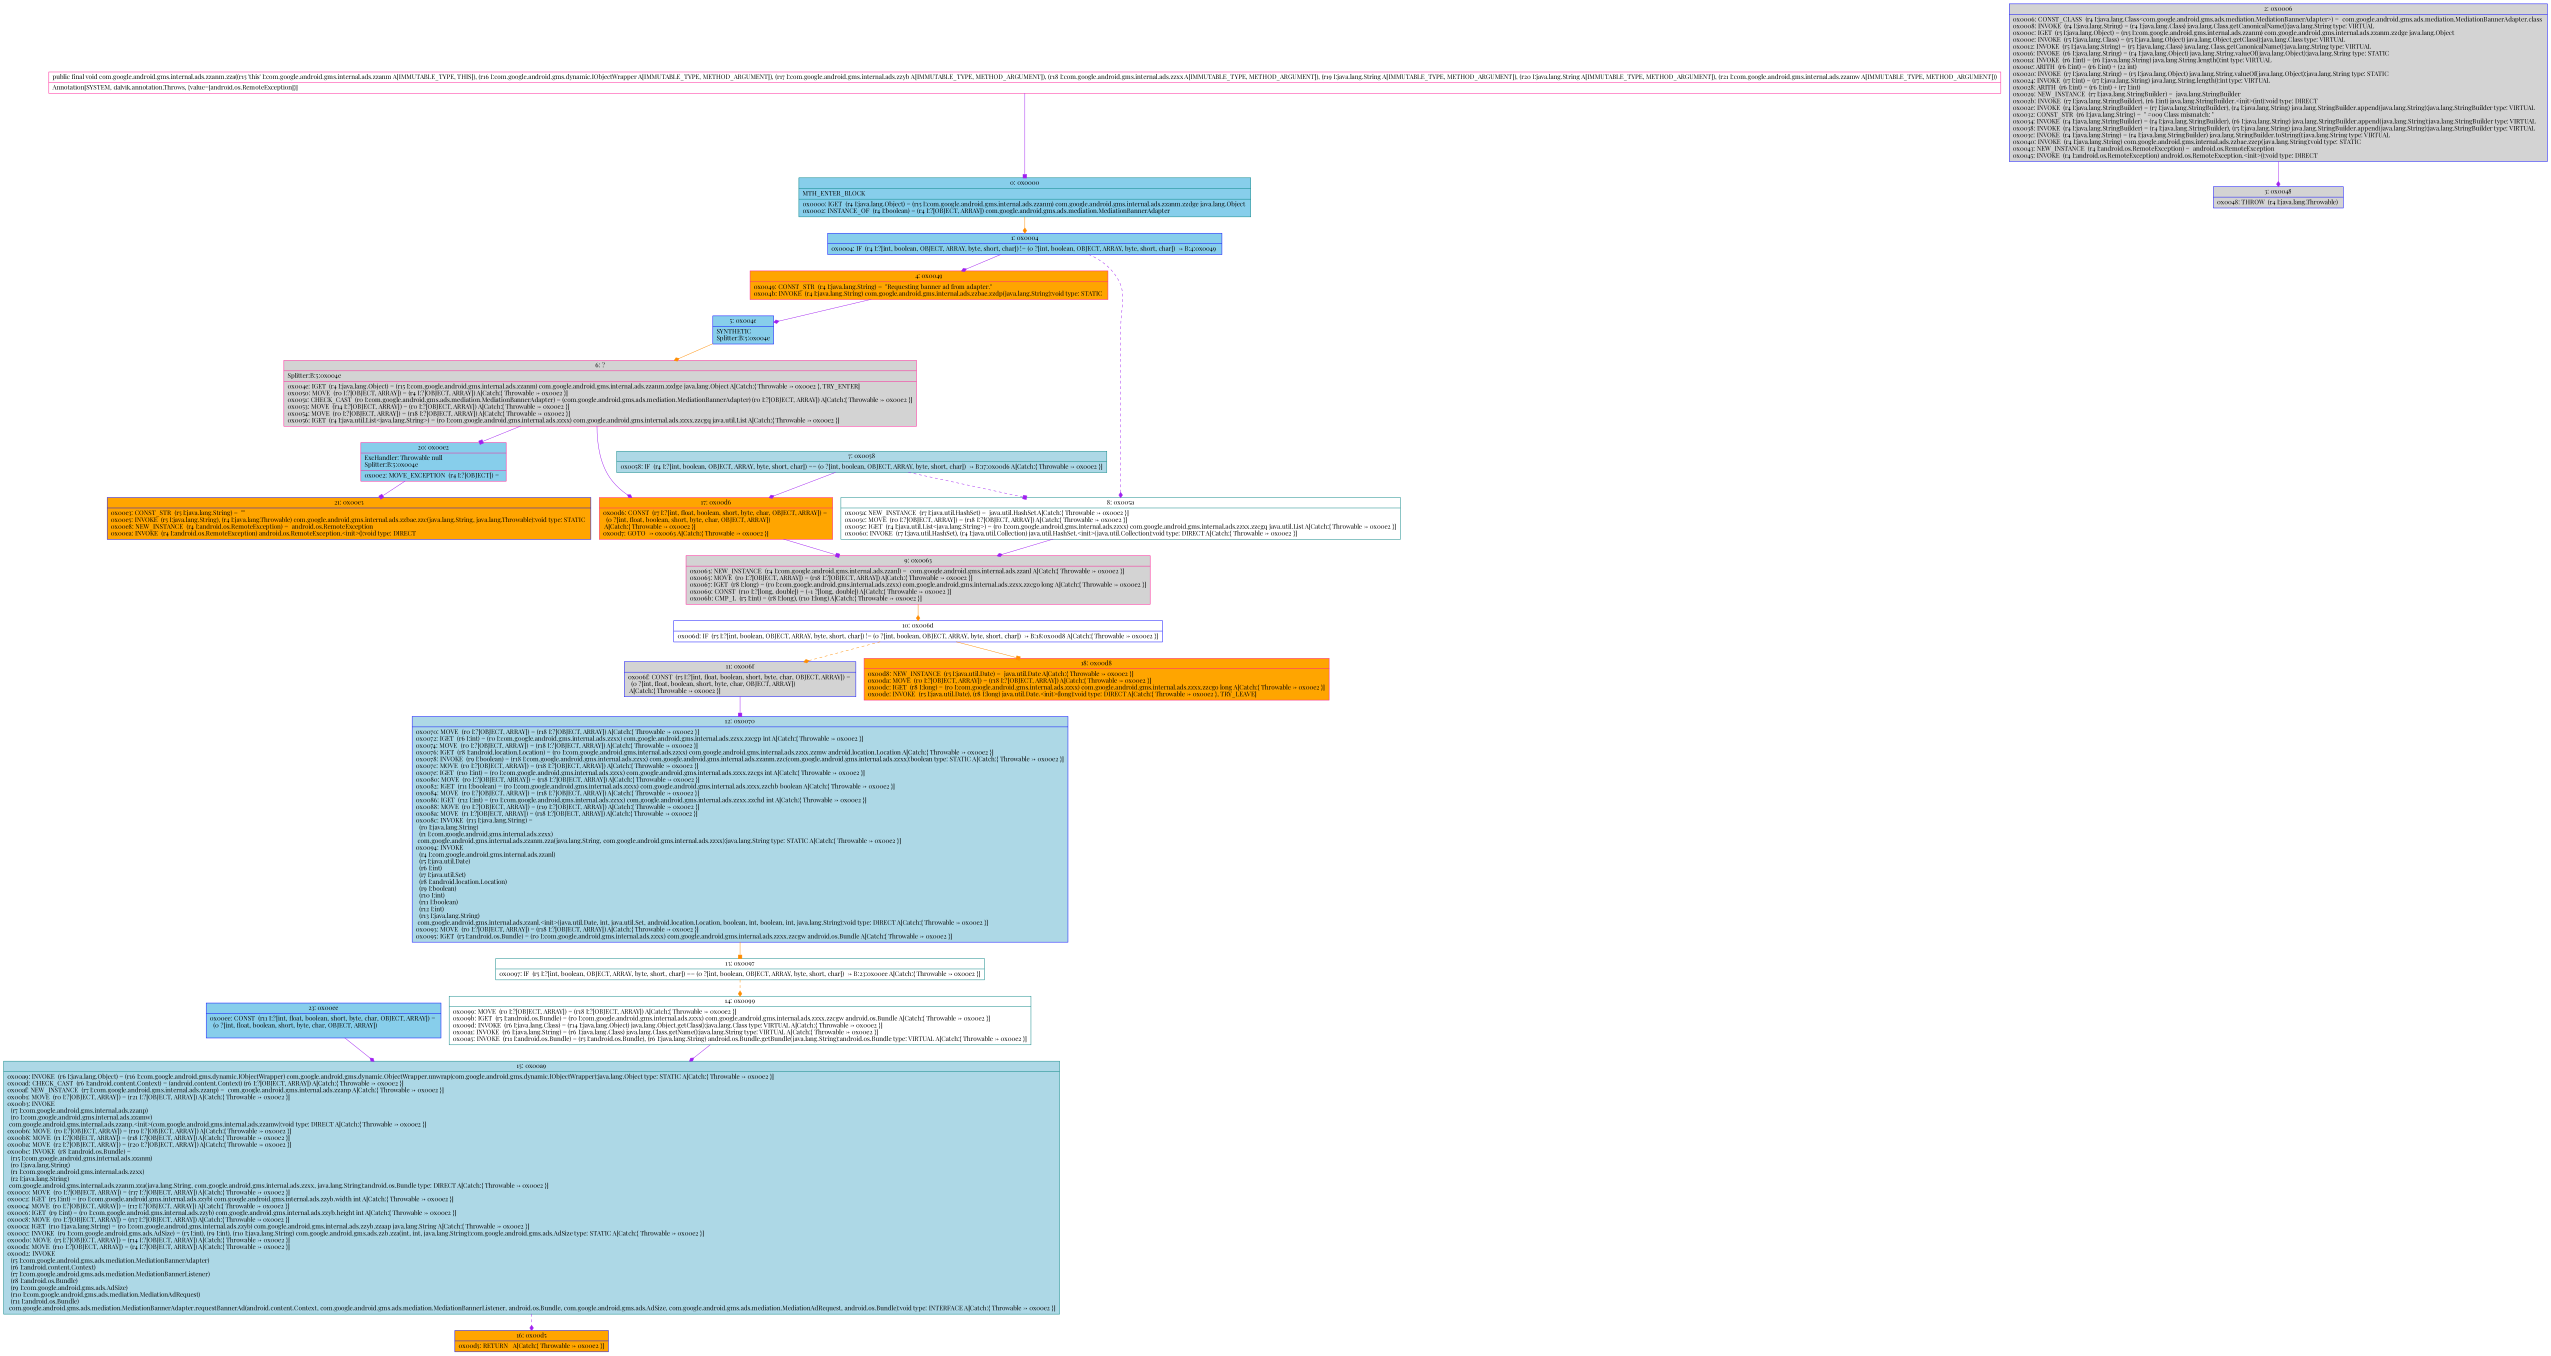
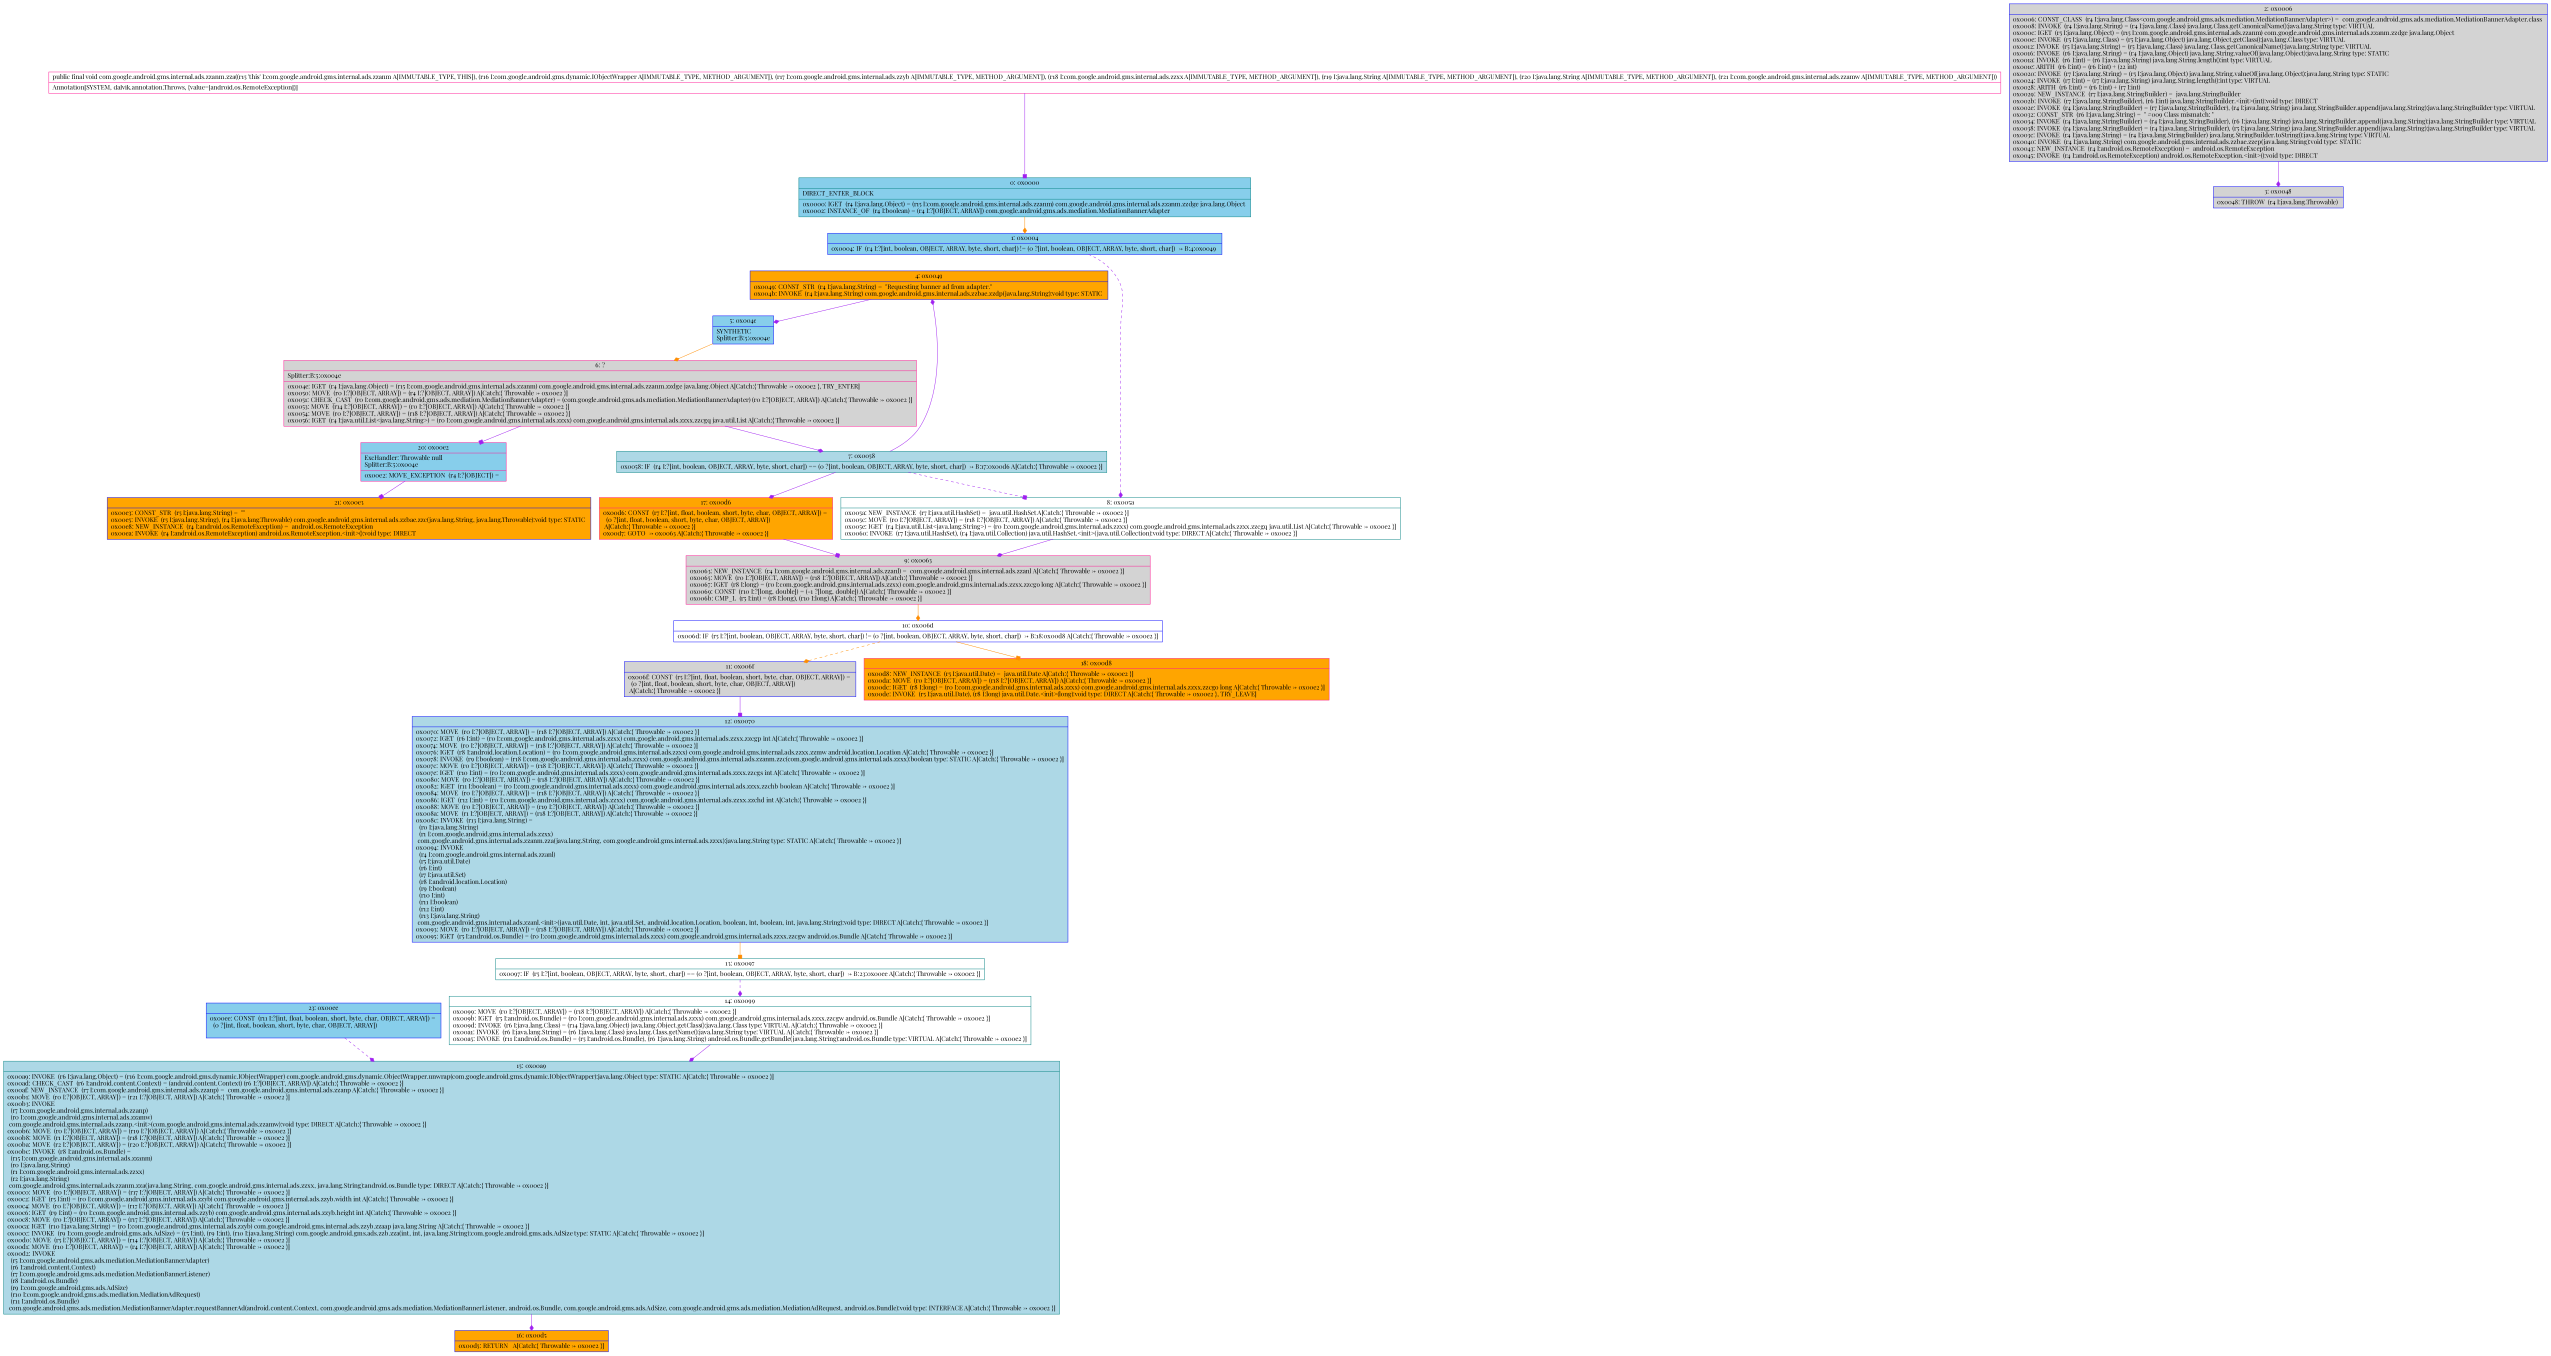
node "0: 0x0000": text "MTH_ENTER_BLOCK" -> "DIRECT_ENTER_BLOCK"
edge "1: 0x0004" -> "4: 0x0049": now "7: 0x0058" -> "4: 0x0049"
node "4: 0x0049": color deeppink -> blue
edge "6: ?" -> "17: 0x00d6": now "6: ?" -> "7: 0x0058"
edge "13: 0x0097" -> "14: 0x0099": color darkorange -> purple
edge "23: 0x00ee" -> "15: 0x00a9": style solid -> dashed
edge "15: 0x00a9" -> "16: 0x00d5": style dashed -> solid
